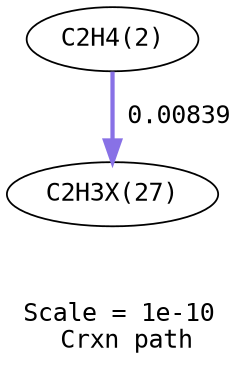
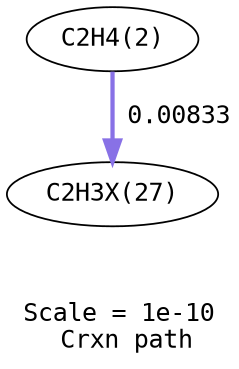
edge "C2H4(2)" -> "C2H3X(27)": label " 0.00839" -> " 0.00833"
